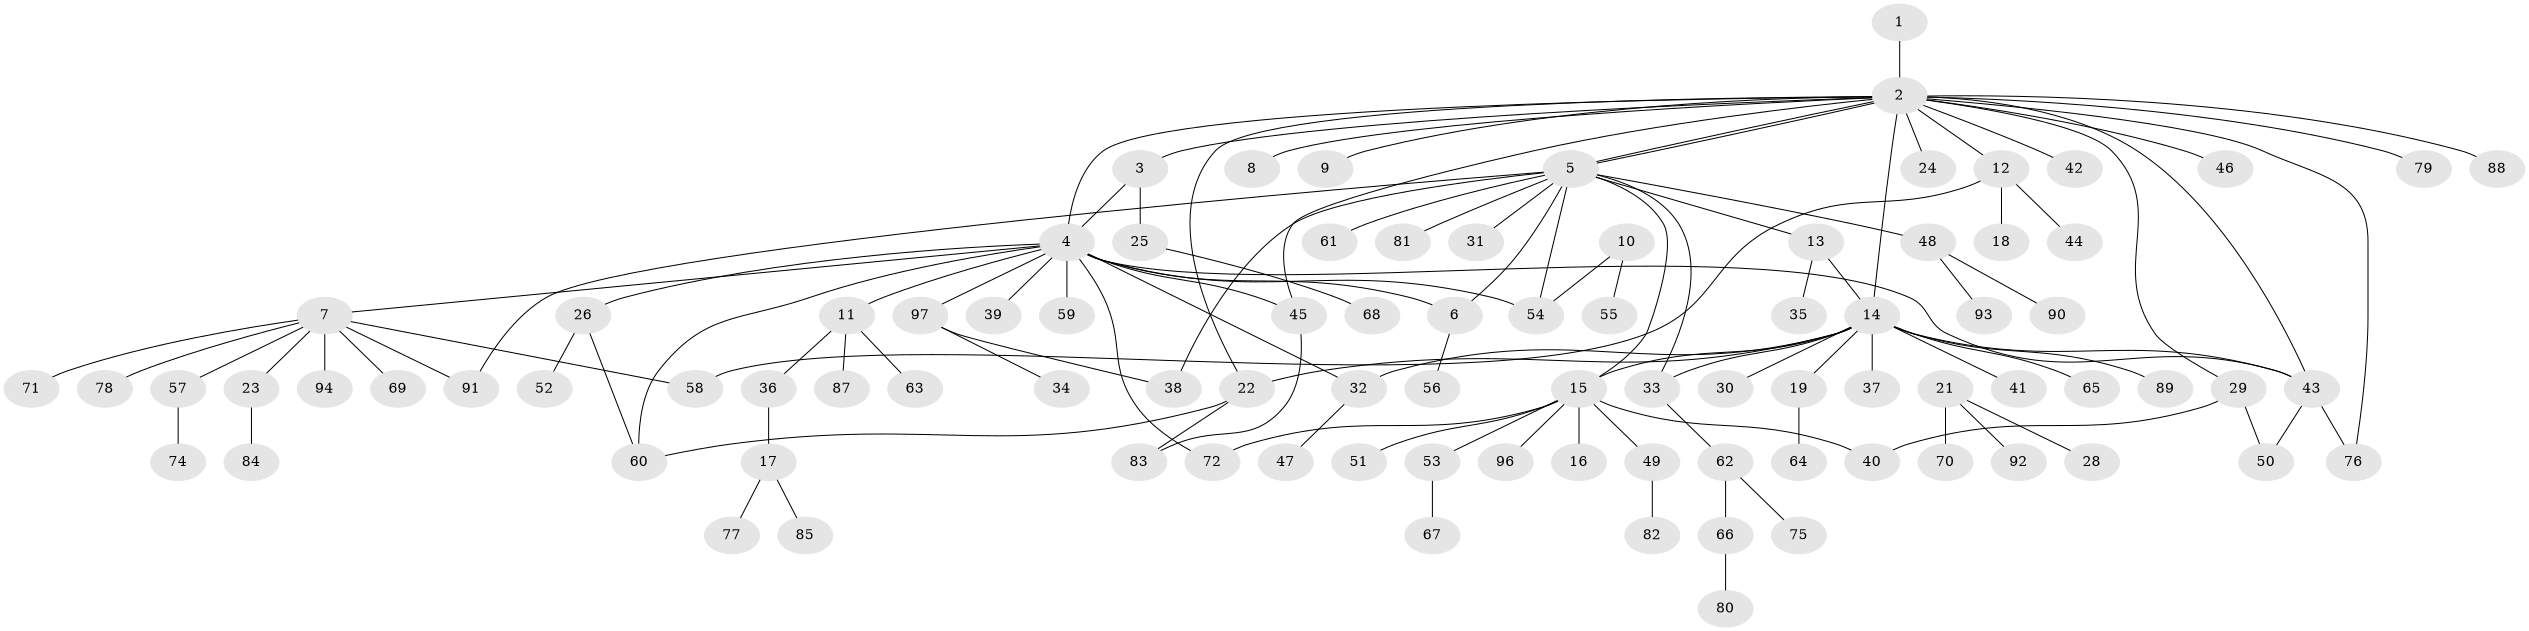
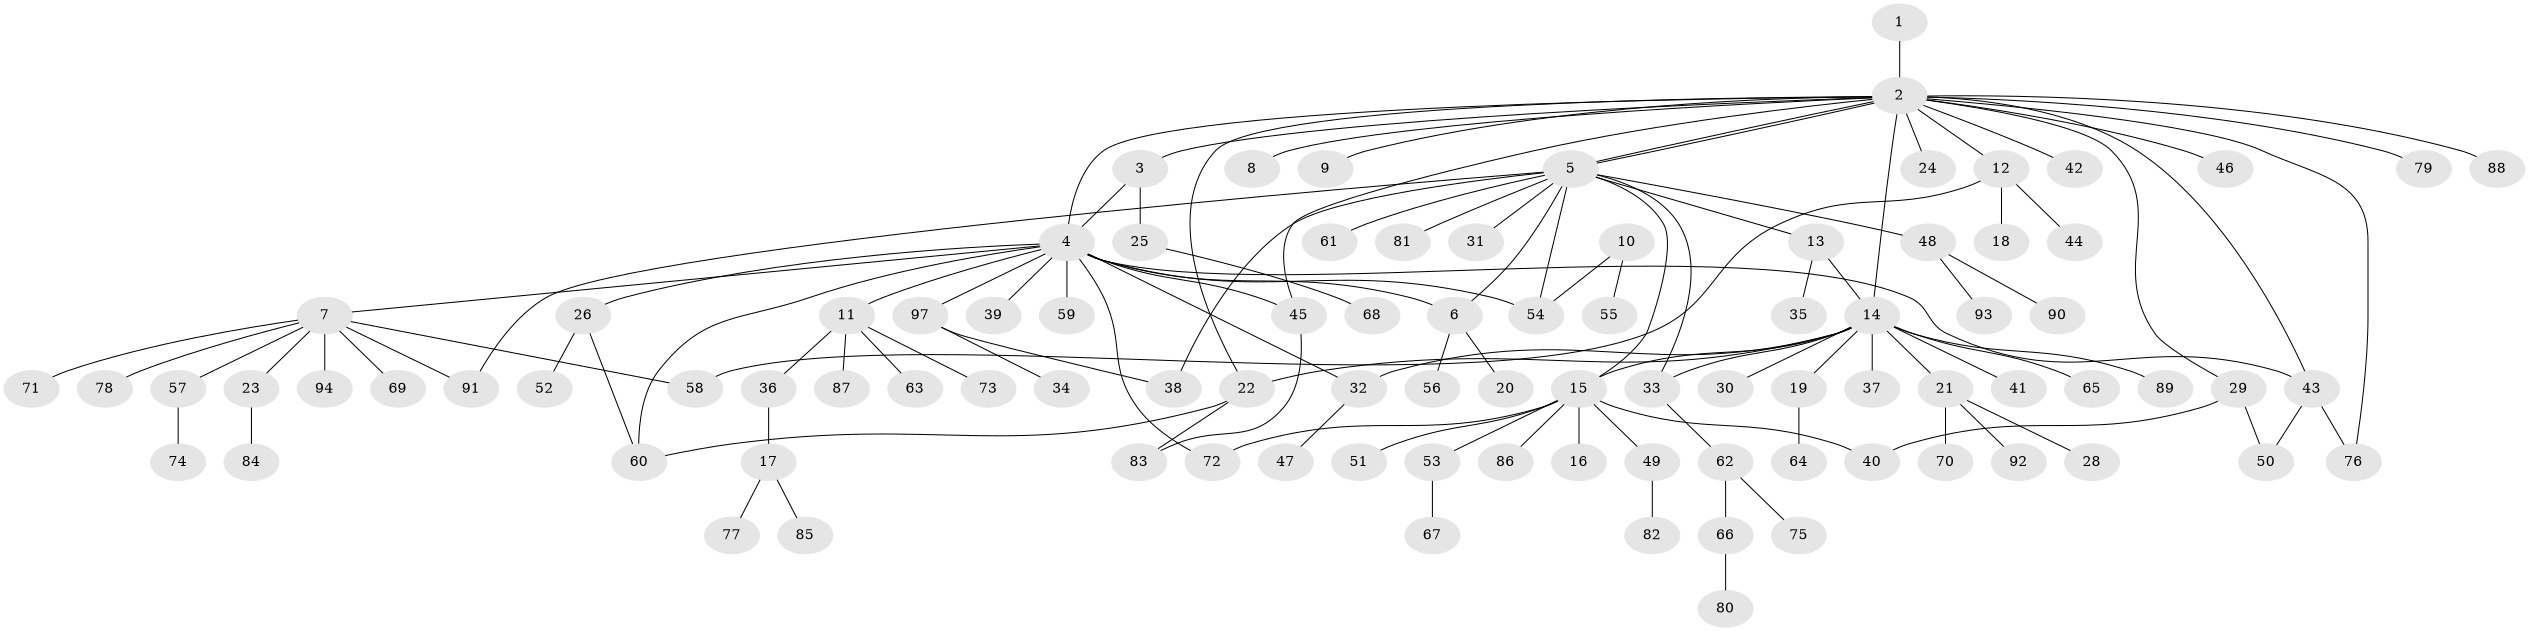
edge "14" -- "43": now "14" -- "21"
node "73": added
node "20": added
node "96": label "96" -> "86"
